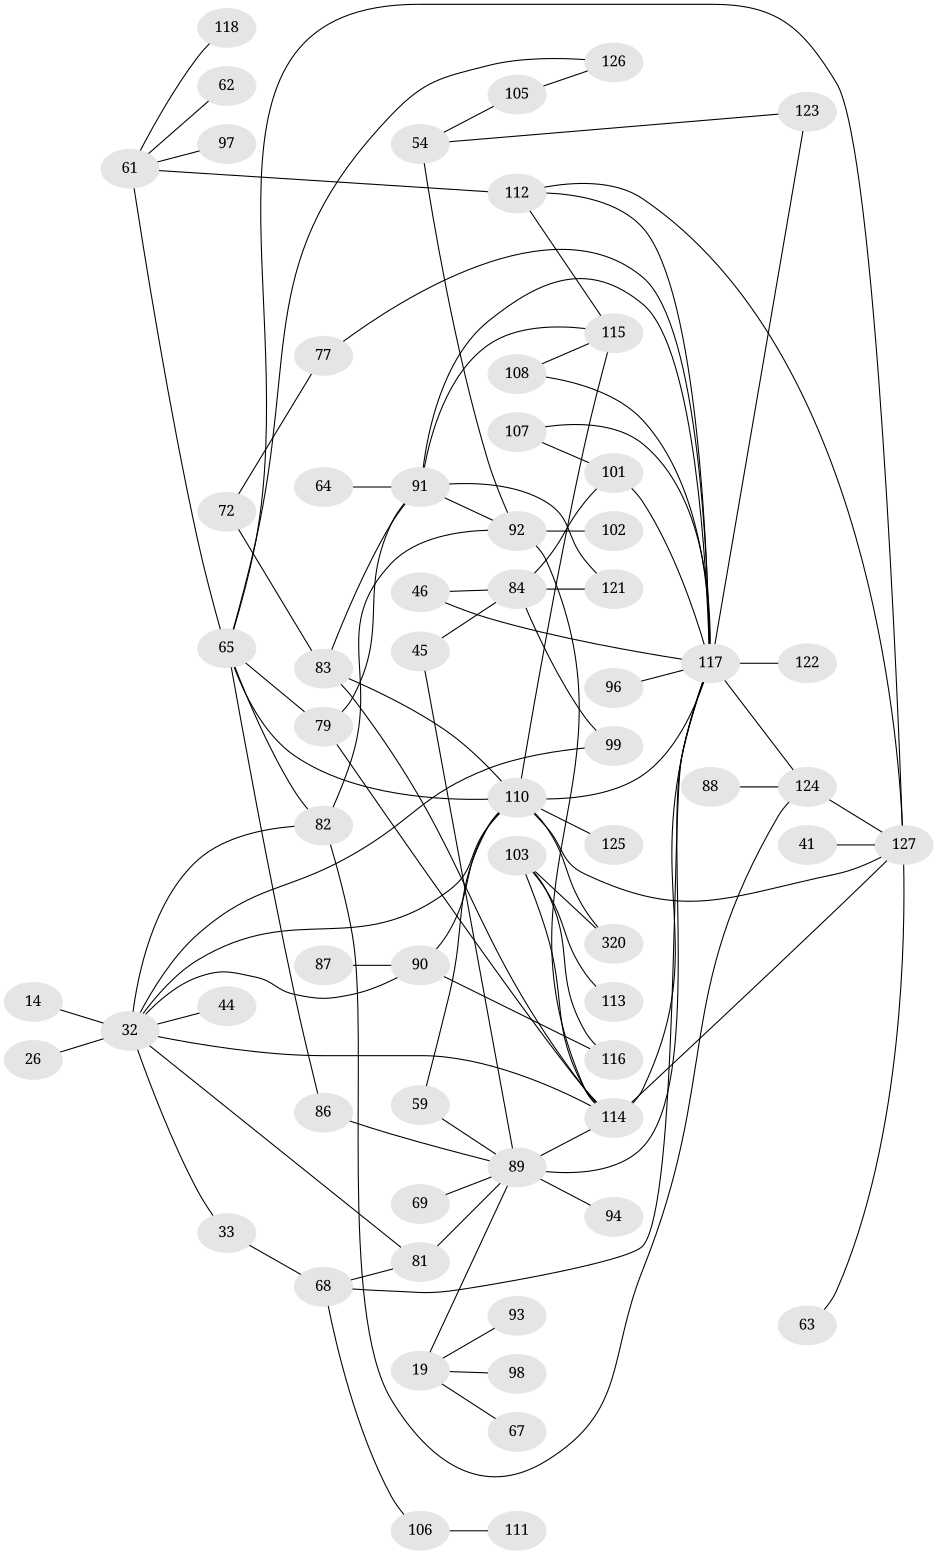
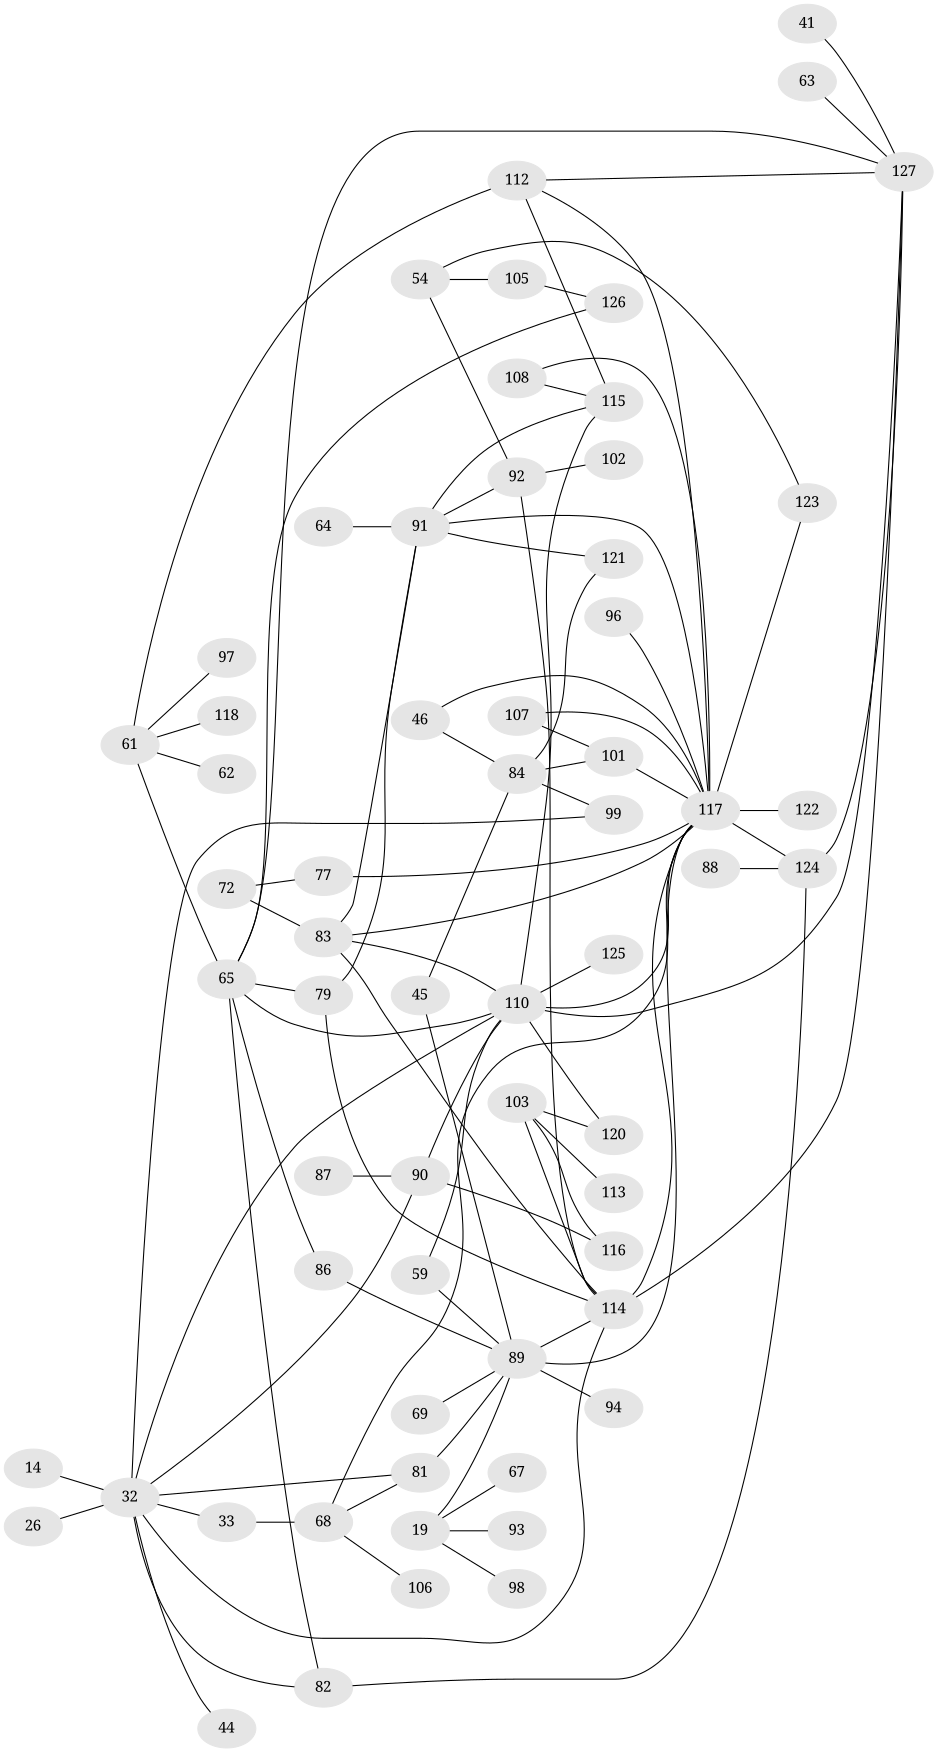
edge "92" -- "82": removed
edge "117" -- "83": added
node "320": label "320" -> "120"
node "111": removed
